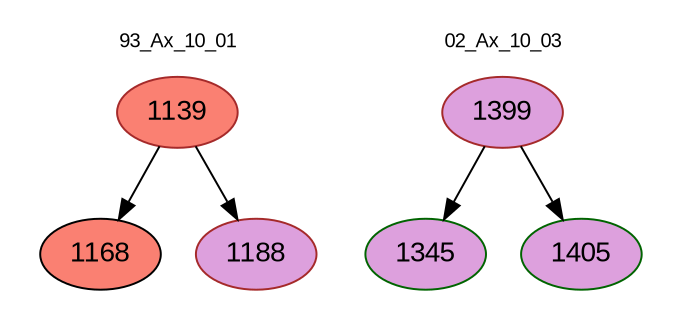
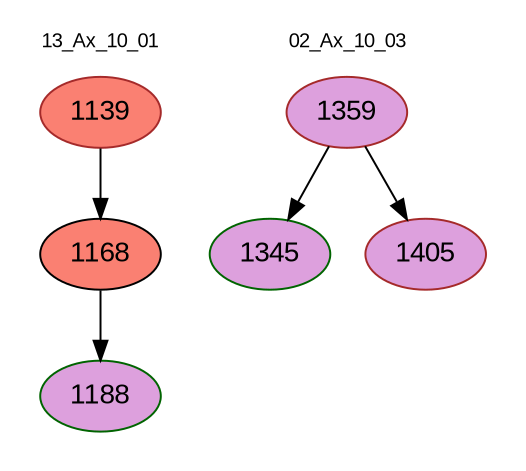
cluster "93_Ax_10_01": label "93_Ax_10_01" -> "13_Ax_10_01"
node "1399": label "1399" -> "1359"
edge "1139" -> "1188": now "1168" -> "1188"
node "1188": color brown -> darkgreen
node "1405": color darkgreen -> brown
